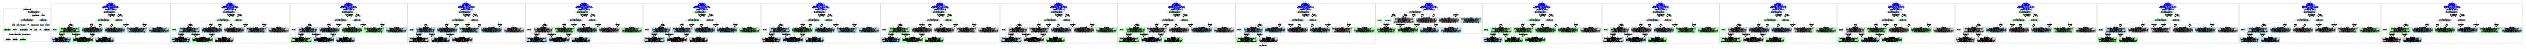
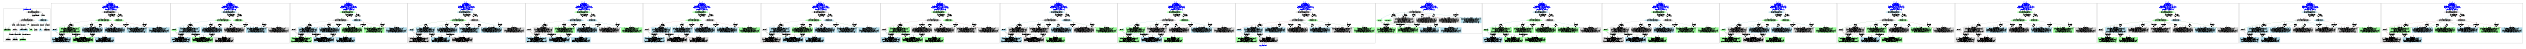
node "Artwork_Details": label "Artwork_Details" -> "Details_Details"
